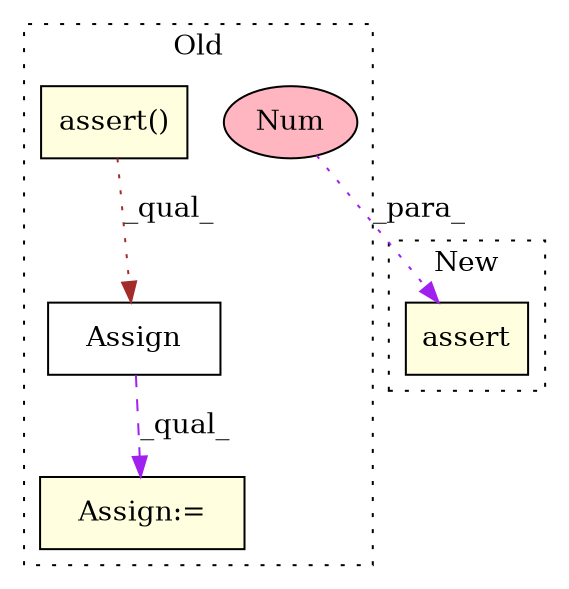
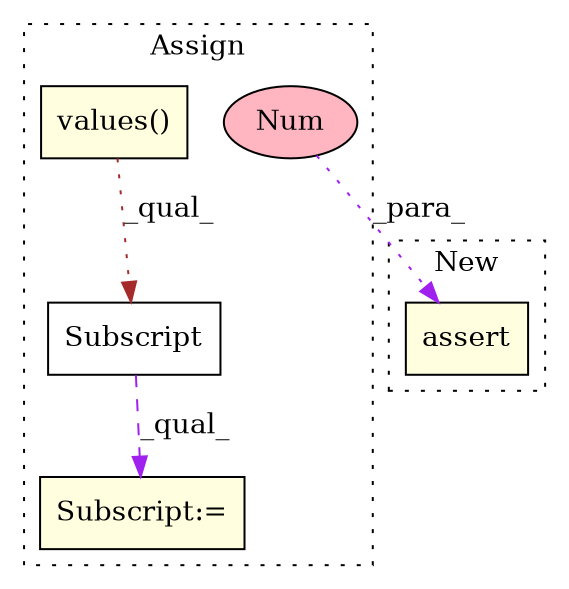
cluster "Old": label "Old" -> "Assign"
node "assert()": label "assert()" -> "values()"
node "Assign": label "Assign" -> "Subscript"
node "Assign:=": label "Assign:=" -> "Subscript:="
